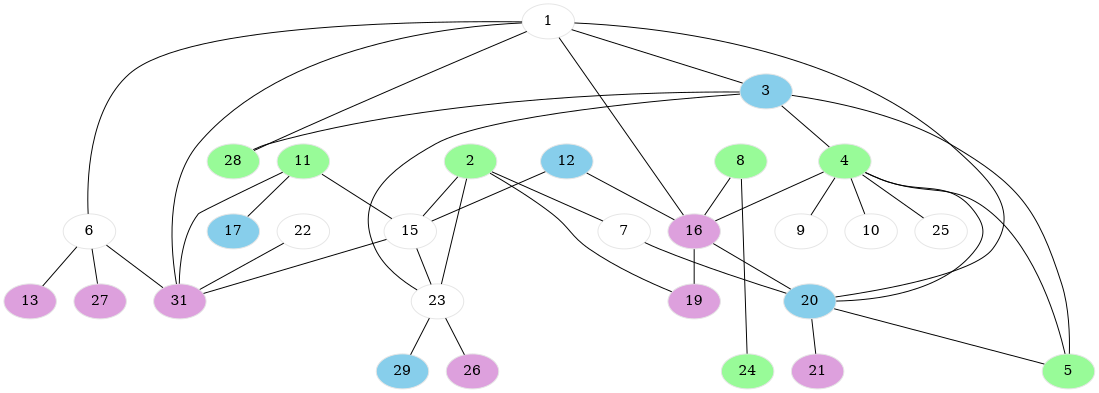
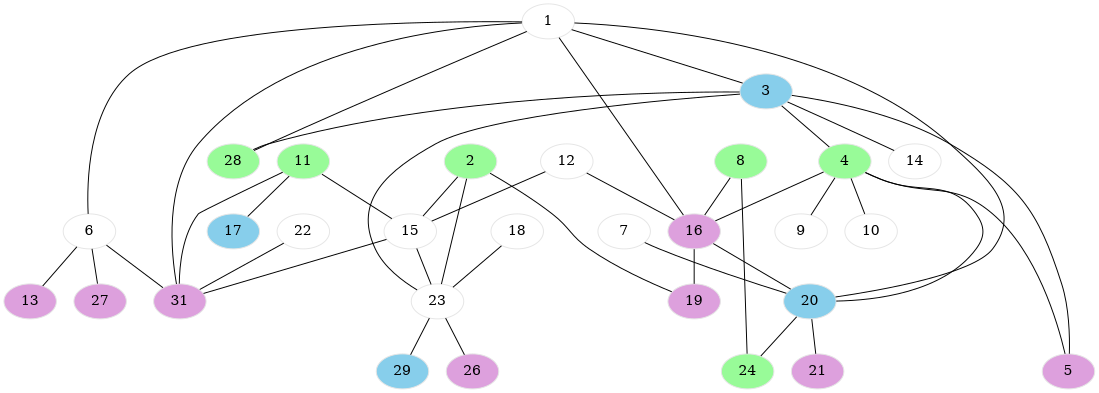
node "12": fillcolor skyblue -> white
node "14": added
edge "2" -- "7": removed
node "18": added
node "25": removed
edge "20" -- "5": now "20" -- "24"
node "5": fillcolor palegreen -> plum
